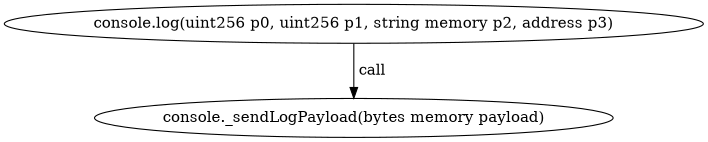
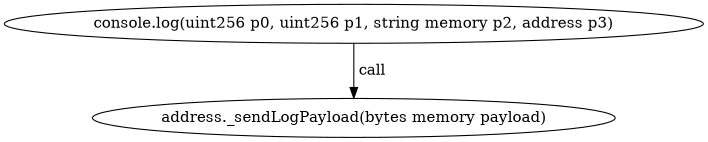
node "console._sendLogPayload(bytes memory payload)": label "console._sendLogPayload(bytes memory payload)" -> "address._sendLogPayload(bytes memory payload)"
